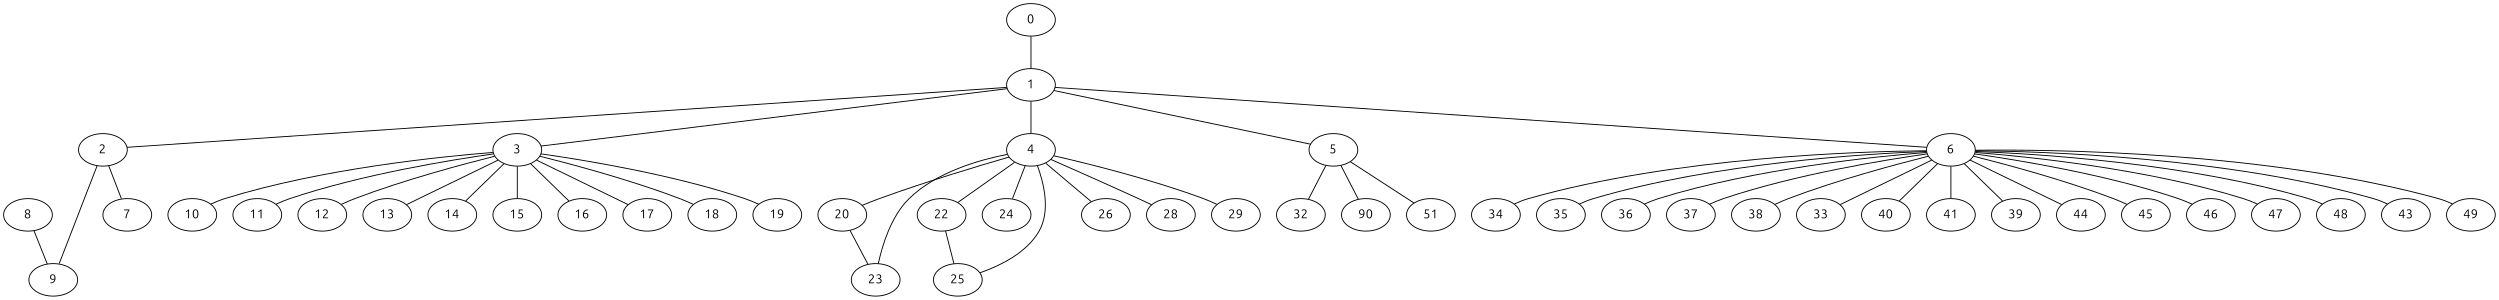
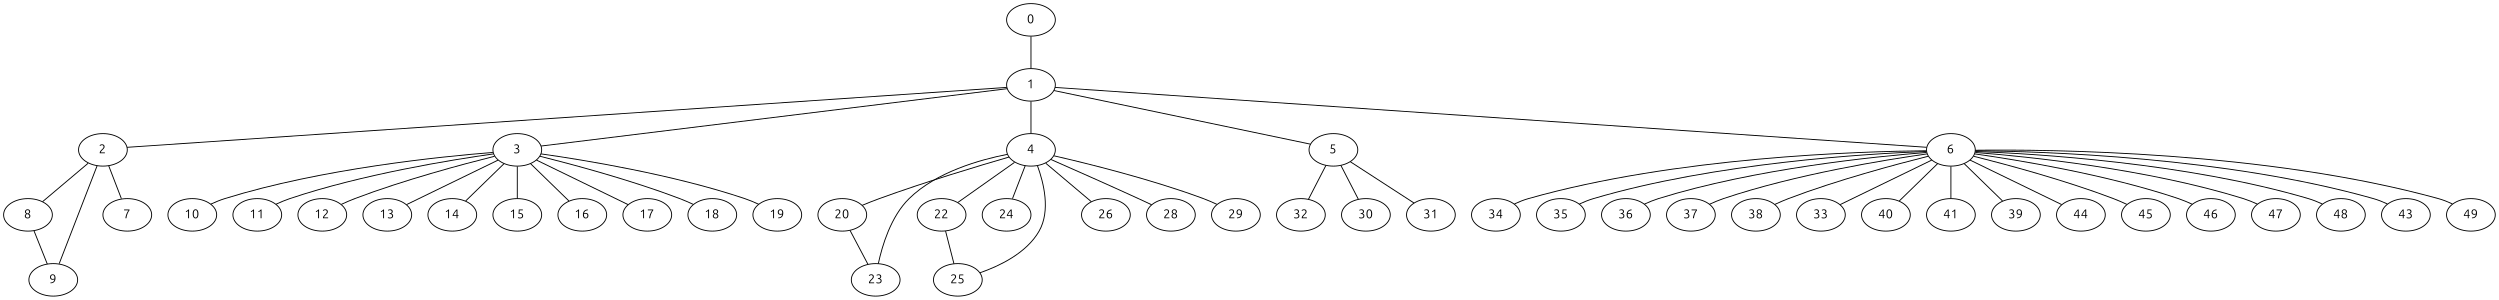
edge "2" -- "8": added
node "90": label "90" -> "30"
node "51": label "51" -> "31"
